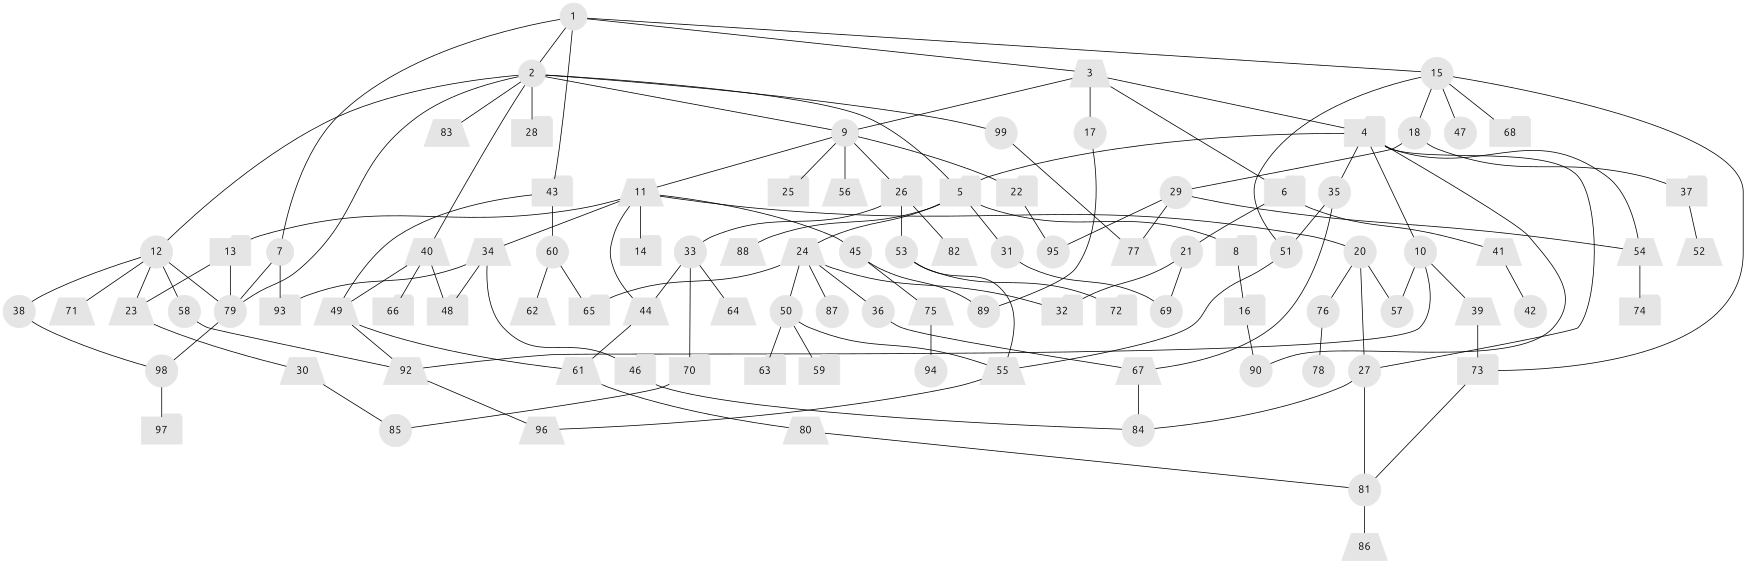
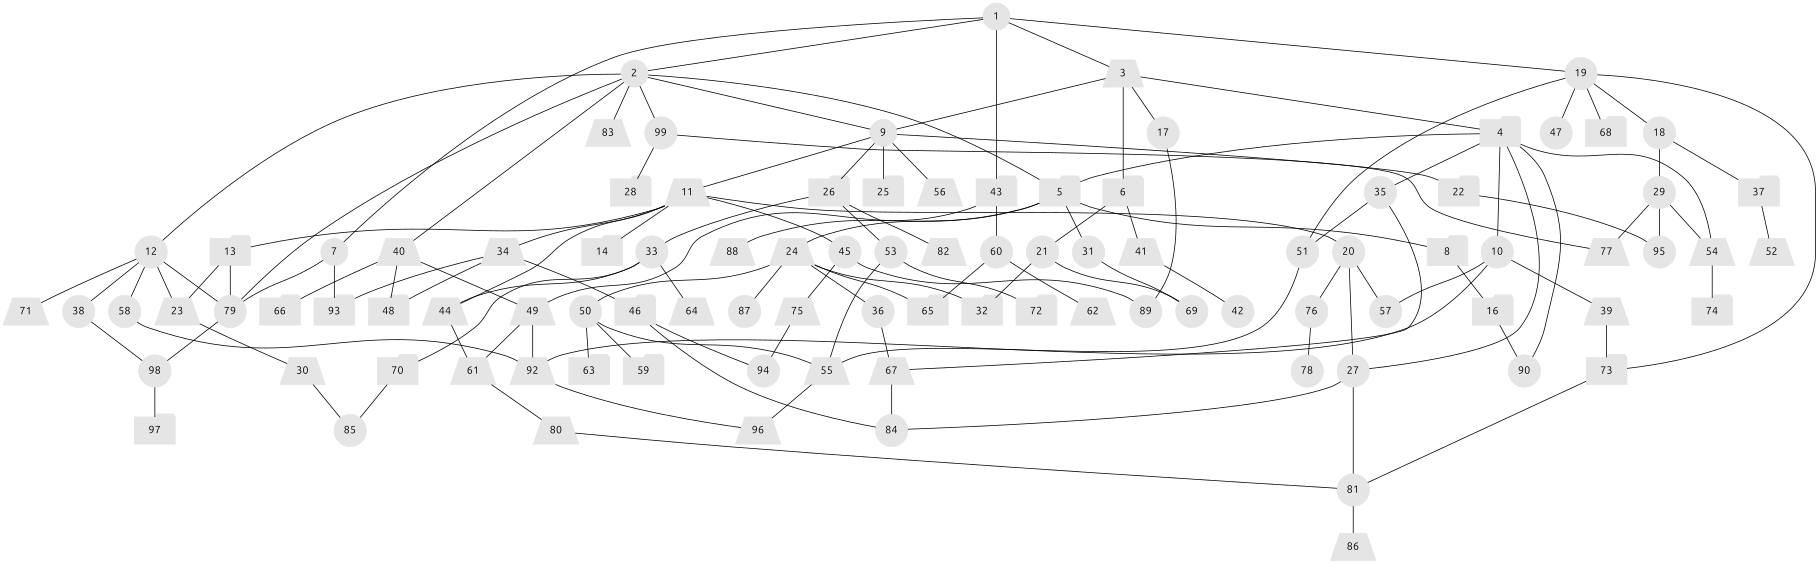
node "15": label "15" -> "19"
edge "2" -- "28": now "99" -- "28"
edge "46" -- "94": added
